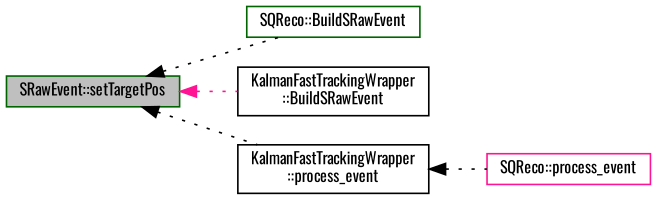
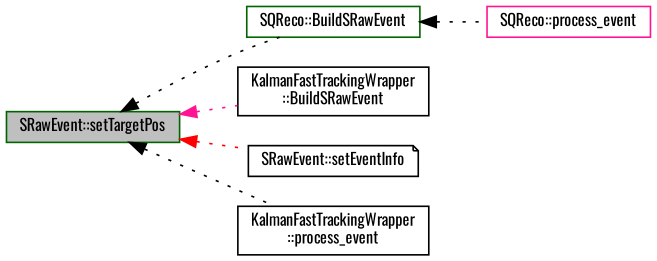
node "SRawEvent::setEventInfo": added
edge "SQReco::process_event" -> "KalmanFastTrackingWrapper ::process_event": now "SQReco::process_event" -> "SQReco::BuildSRawEvent"
